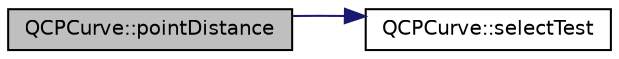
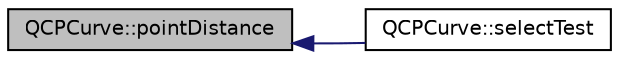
edge "QCPCurve::pointDistance" -> "QCPCurve::selectTest": reversed
